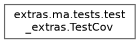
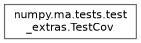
node "extras.ma.tests.test _extras.TestCov": label "extras.ma.tests.test _extras.TestCov" -> "numpy.ma.tests.test _extras.TestCov"
